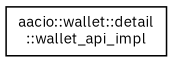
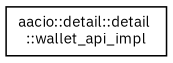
node "aacio::wallet::detail ::wallet_api_impl": label "aacio::wallet::detail ::wallet_api_impl" -> "aacio::detail::detail ::wallet_api_impl"
